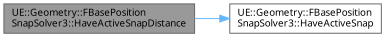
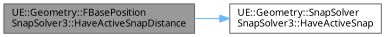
node "UE::Geometry::FBasePosition SnapSolver3::HaveActiveSnap": label "UE::Geometry::FBasePosition SnapSolver3::HaveActiveSnap" -> "UE::Geometry::SnapSolver SnapSolver3::HaveActiveSnap"
